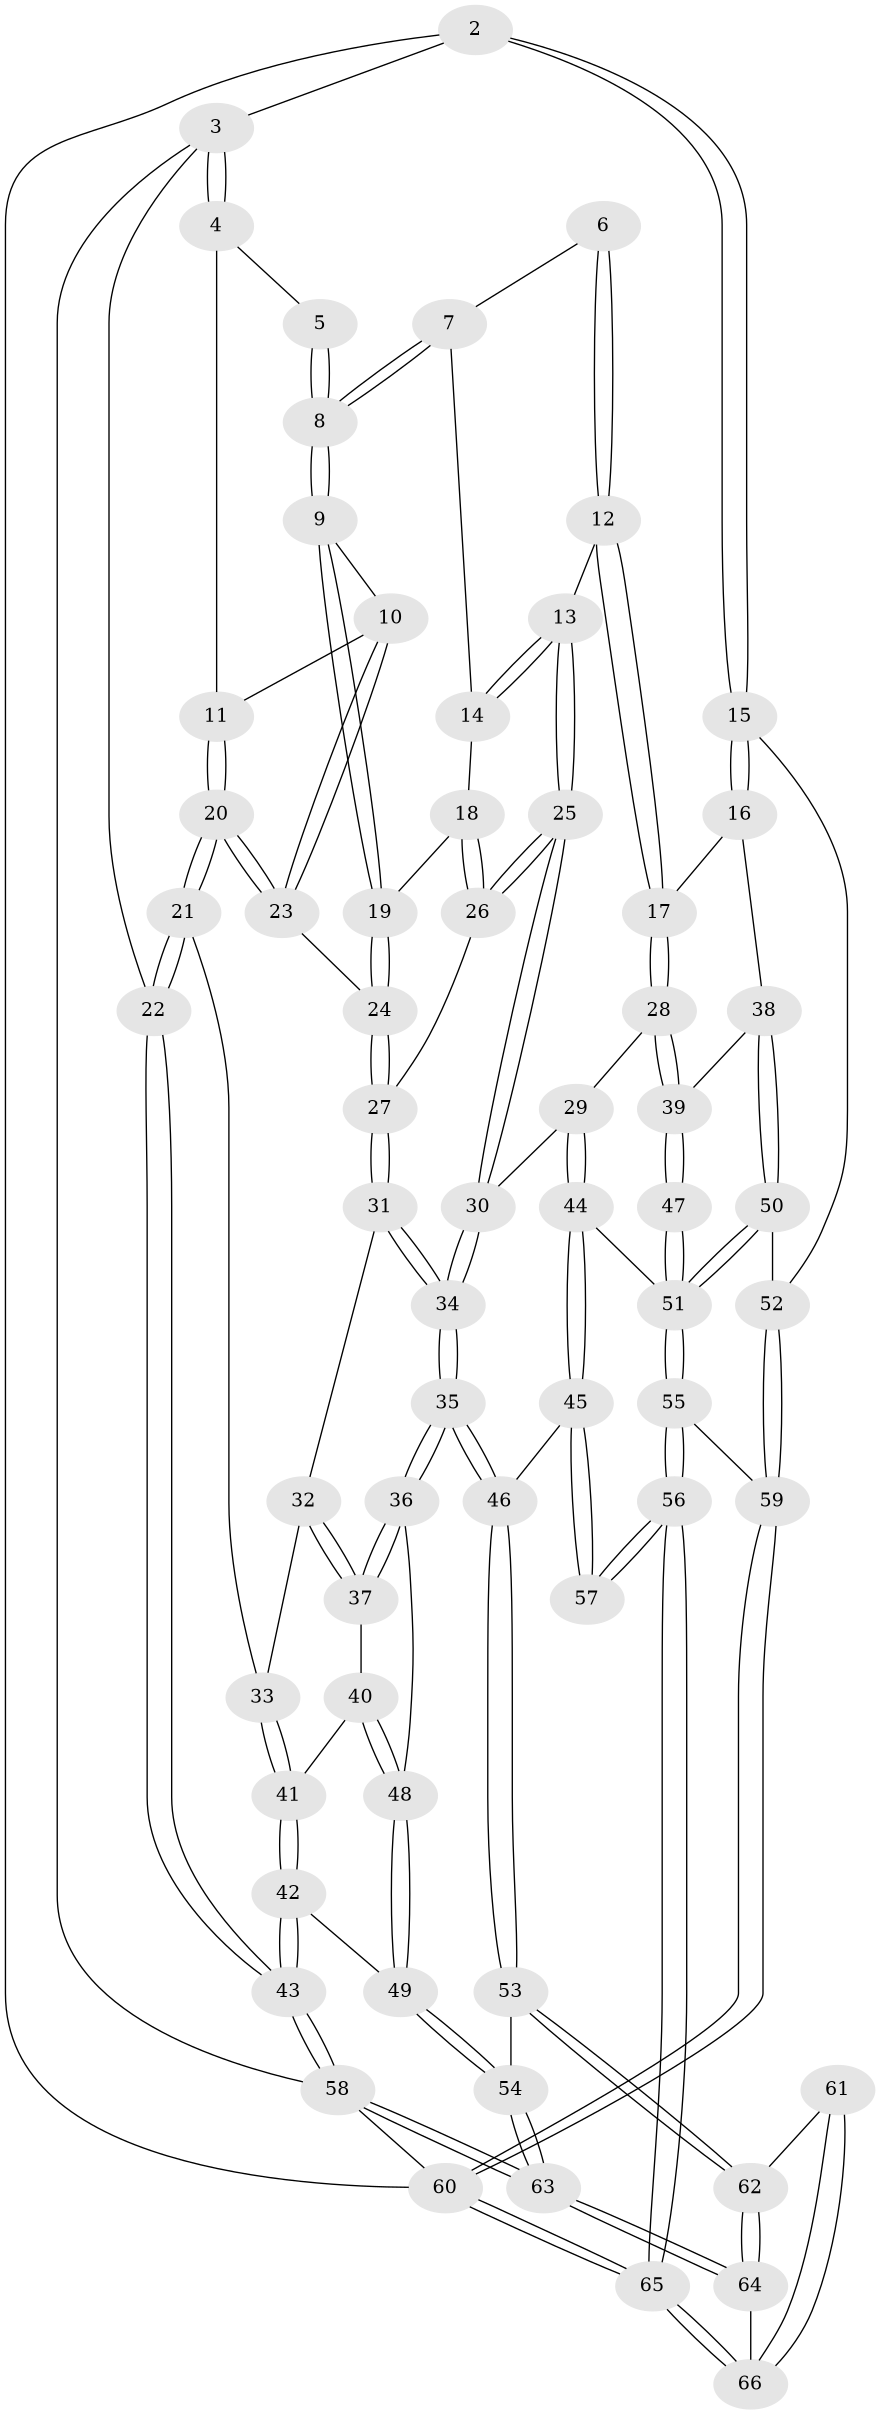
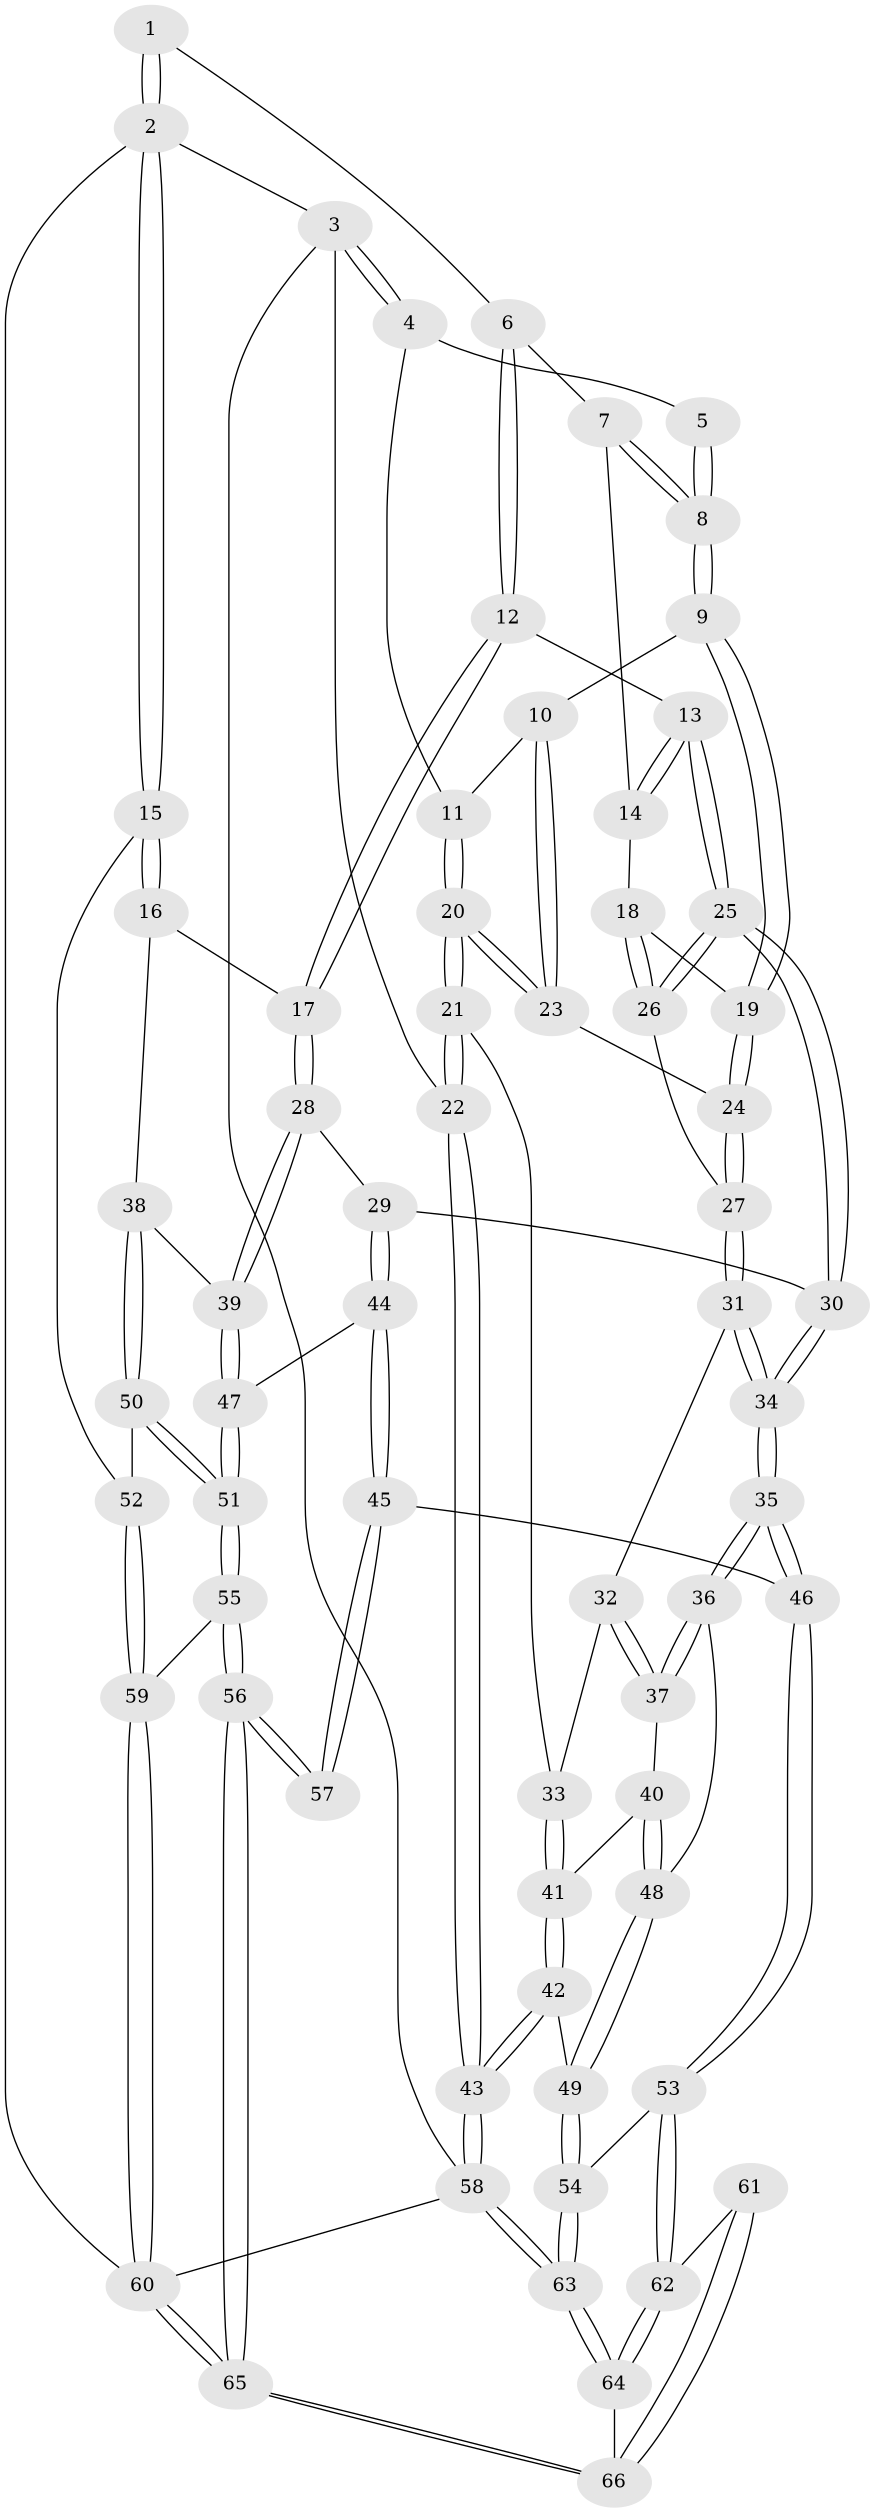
node "1": added
edge "44" -- "51": now "44" -- "47"
